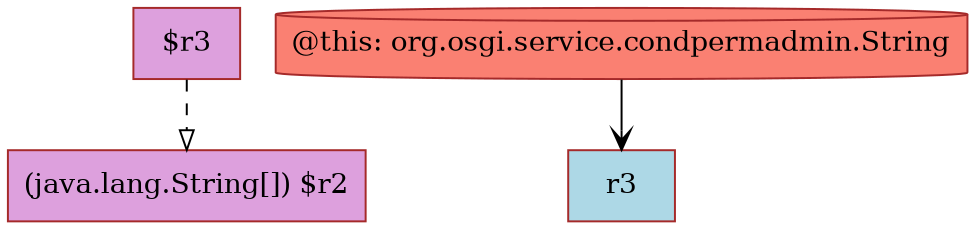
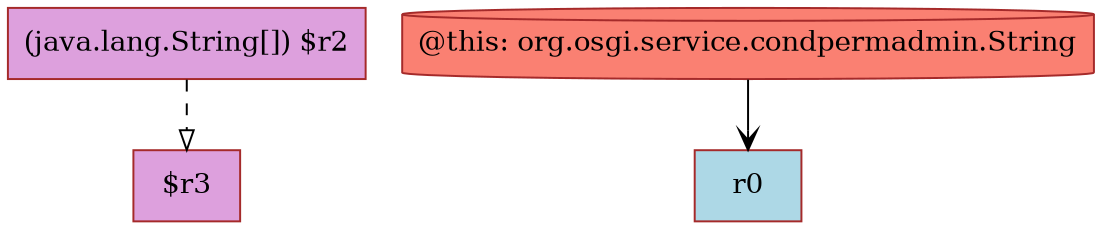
edge "$r3" -> "(java.lang.String[]) $r2": reversed
node "r3": label "r3" -> "r0"
